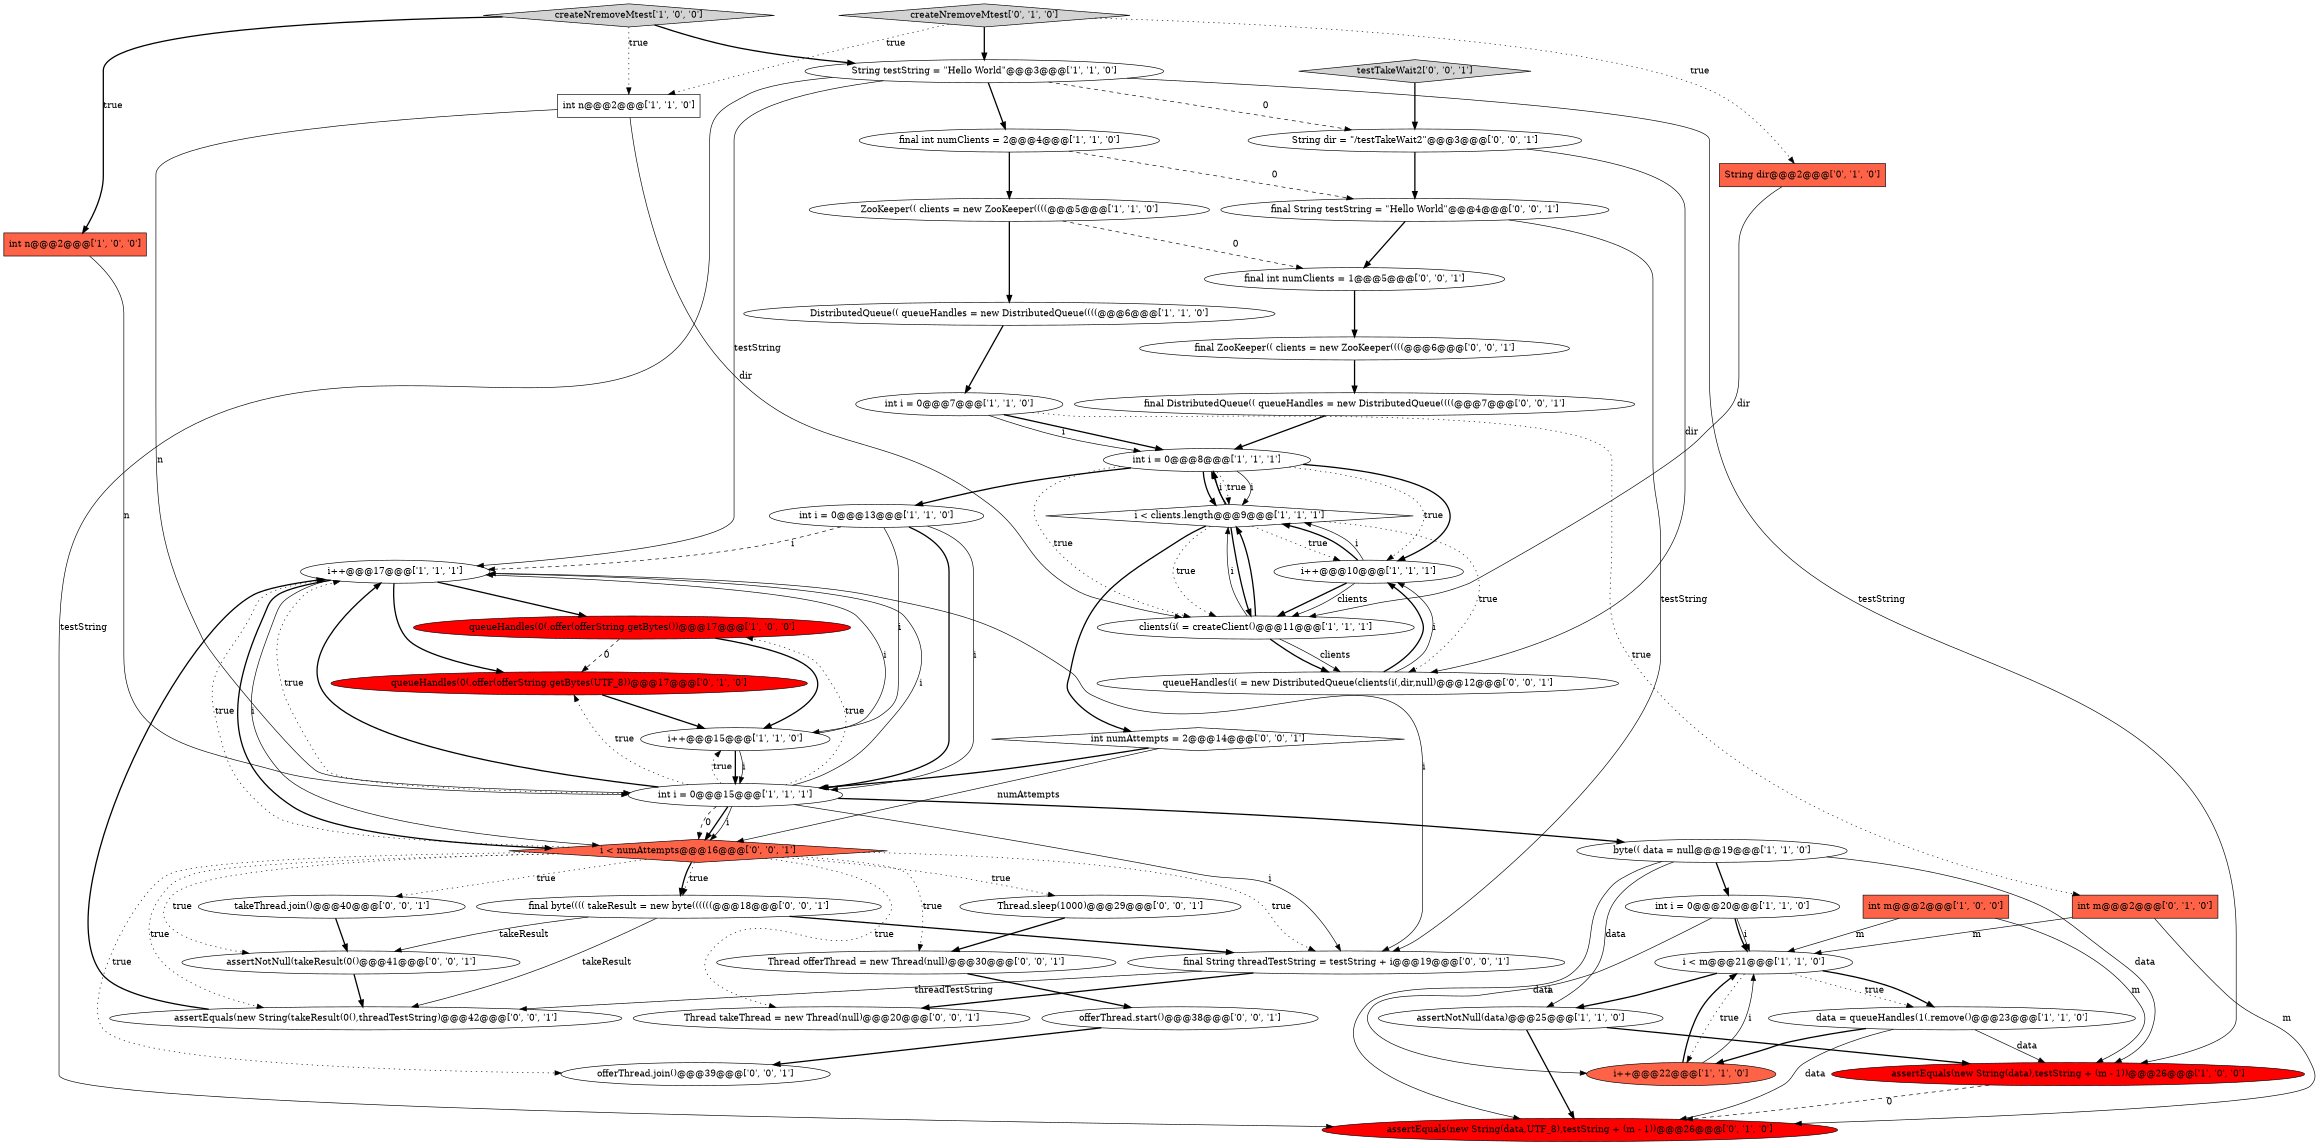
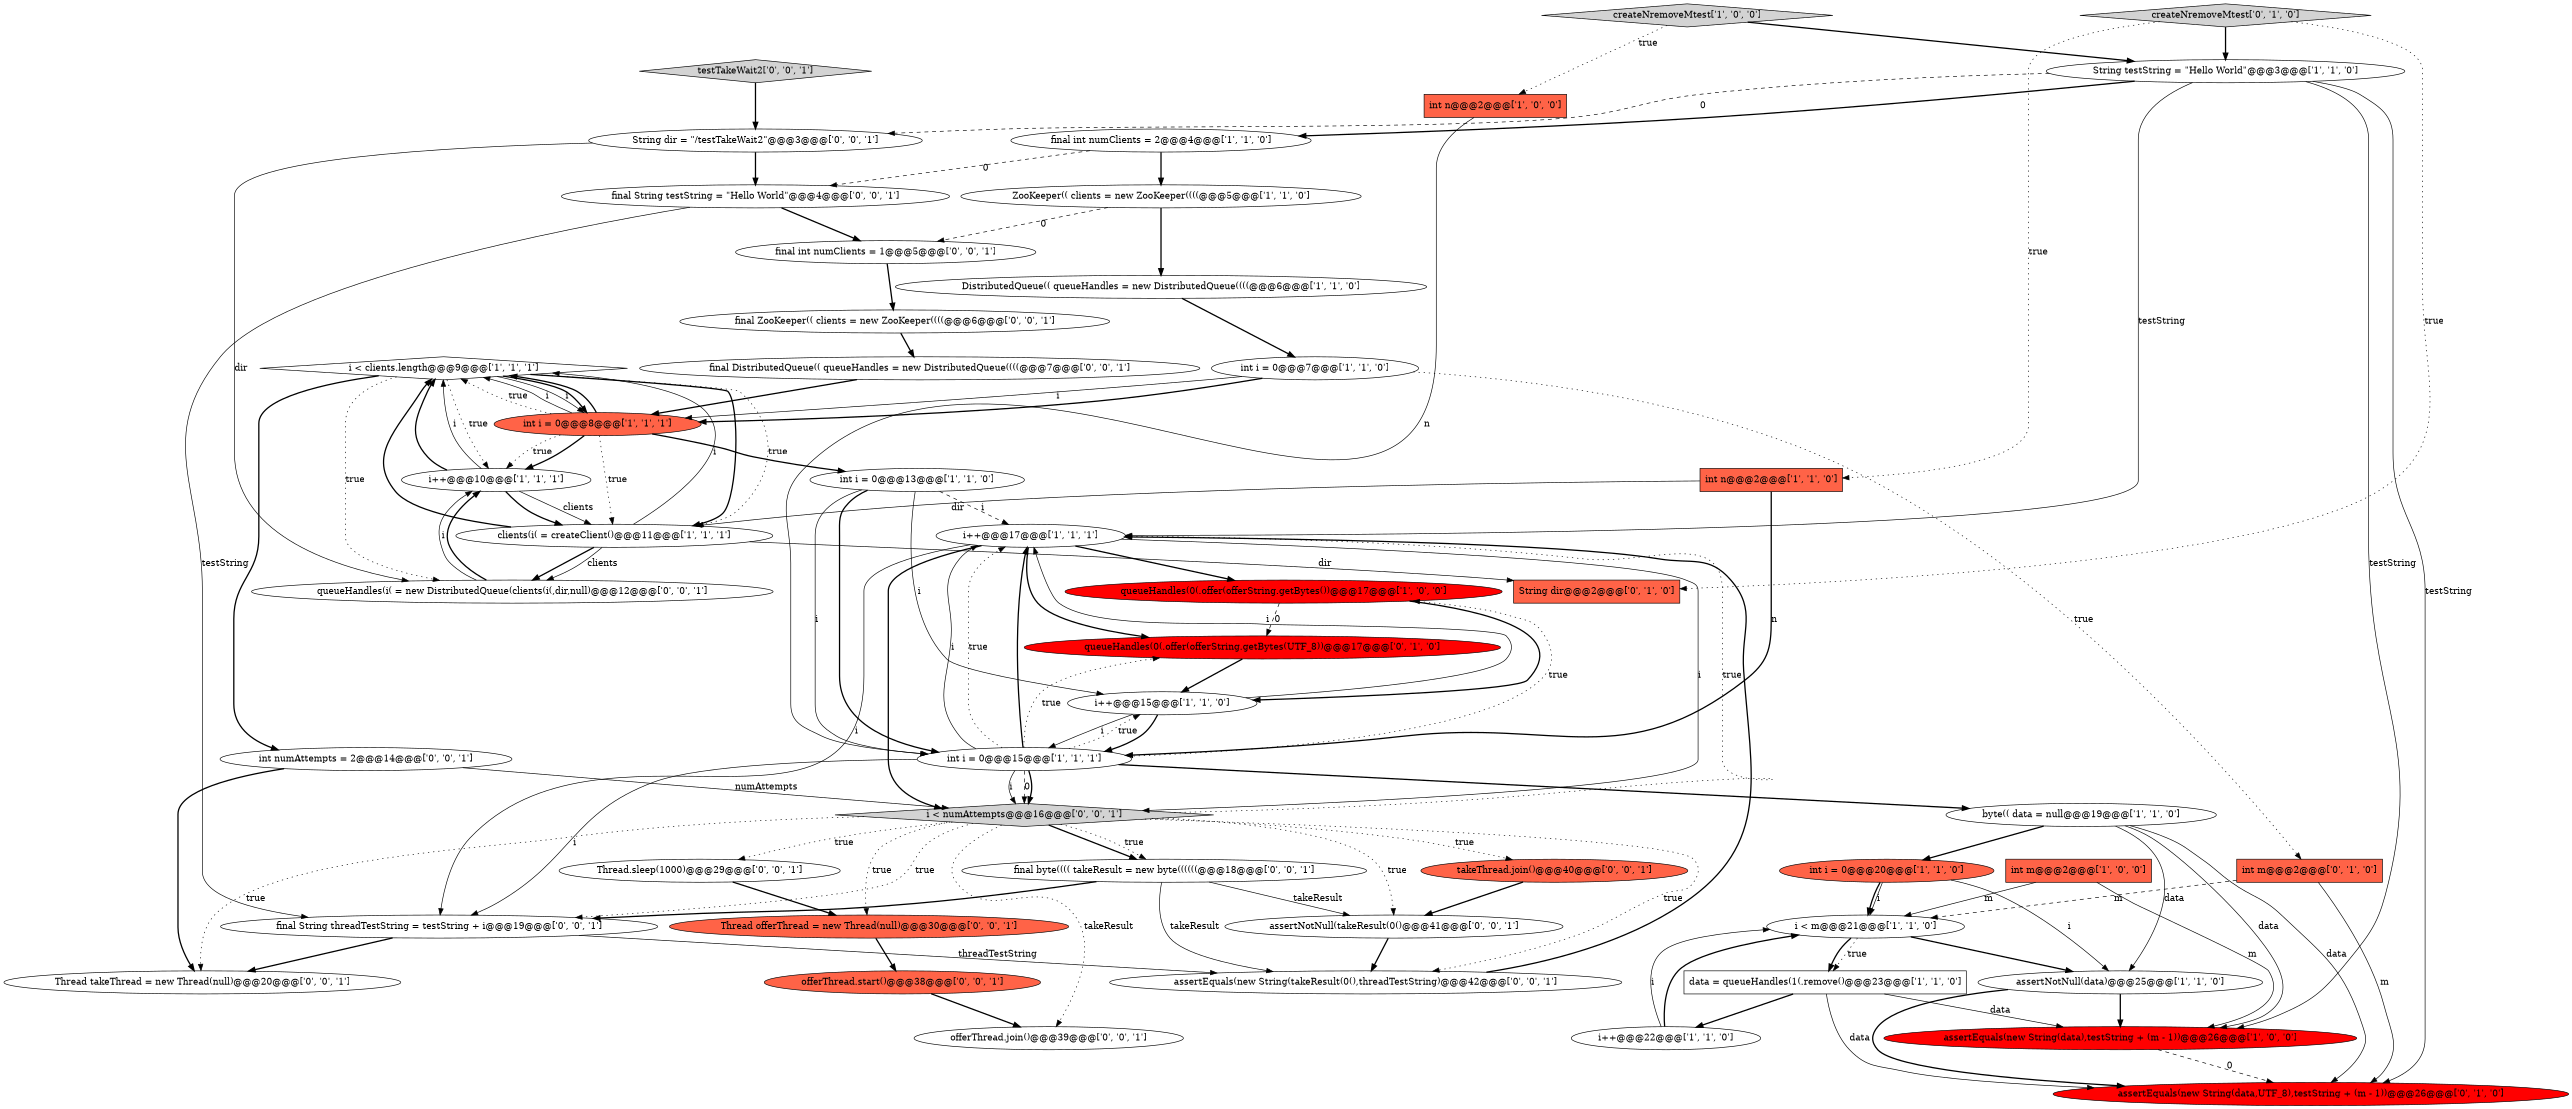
edge "createNremoveMtest['1', '0', '0']" -> "int n@@@2@@@['1', '0', '0']": style bold -> dotted
edge "createNremoveMtest['1', '0', '0']" -> "int n@@@2@@@['1', '1', '0']": removed, label "true"
node "int n@@@2@@@['1', '1', '0']": fillcolor white -> tomato
edge "int n@@@2@@@['1', '1', '0']" -> "int i = 0@@@15@@@['1', '1', '1']": style solid -> bold
node "int i = 0@@@8@@@['1', '1', '1']": fillcolor white -> tomato
edge "String dir@@@2@@@['0', '1', '0']" -> "clients(i( = createClient()@@@11@@@['1', '1', '1']": reversed
node "int numAttempts = 2@@@14@@@['0', '0', '1']": shape diamond -> ellipse
edge "int numAttempts = 2@@@14@@@['0', '0', '1']" -> "int i = 0@@@15@@@['1', '1', '1']": now "int numAttempts = 2@@@14@@@['0', '0', '1']" -> "Thread takeThread = new Thread(null)@@@20@@@['0', '0', '1']"
node "i < numAttempts@@@16@@@['0', '0', '1']": fillcolor tomato -> lightgray
node "takeThread.join()@@@40@@@['0', '0', '1']": fillcolor white -> tomato
node "int i = 0@@@20@@@['1', '1', '0']": fillcolor white -> tomato
edge "int m@@@2@@@['0', '1', '0']" -> "i < m@@@21@@@['1', '1', '0']": style solid -> dashed
edge "i < numAttempts@@@16@@@['0', '0', '1']" -> "offerThread.join()@@@39@@@['0', '0', '1']": label "true" -> "takeResult"
node "Thread offerThread = new Thread(null)@@@30@@@['0', '0', '1']": fillcolor white -> tomato
edge "int i = 0@@@20@@@['1', '1', '0']" -> "i++@@@22@@@['1', '1', '0']": now "int i = 0@@@20@@@['1', '1', '0']" -> "assertNotNull(data)@@@25@@@['1', '1', '0']"
edge "i < m@@@21@@@['1', '1', '0']" -> "i++@@@22@@@['1', '1', '0']": removed, label "true"
node "offerThread.start()@@@38@@@['0', '0', '1']": fillcolor white -> tomato
node "data = queueHandles(1(.remove()@@@23@@@['1', '1', '0']": shape ellipse -> box
node "i++@@@22@@@['1', '1', '0']": fillcolor tomato -> white
